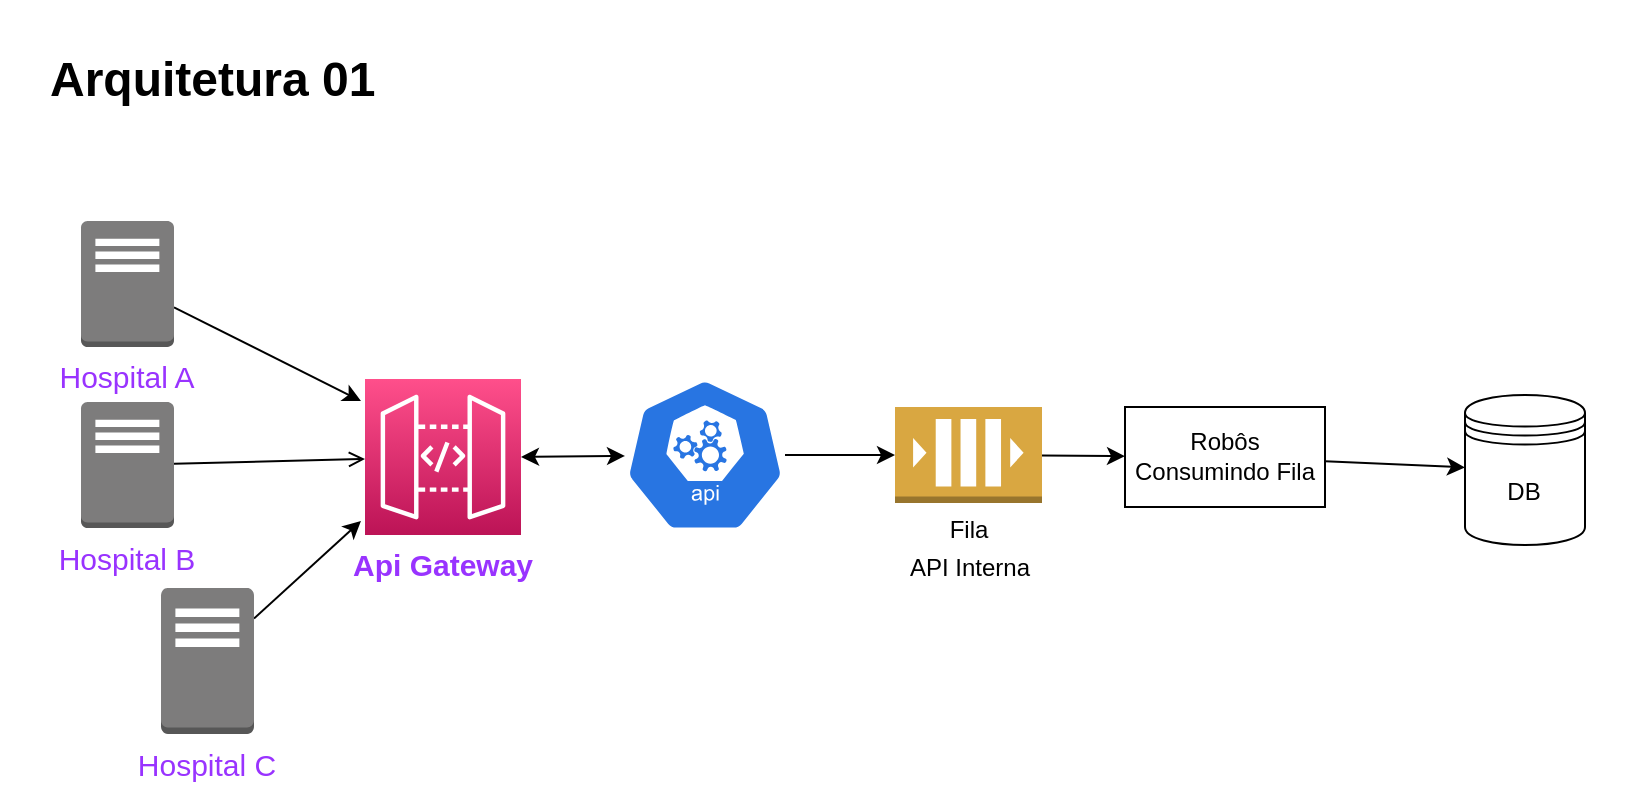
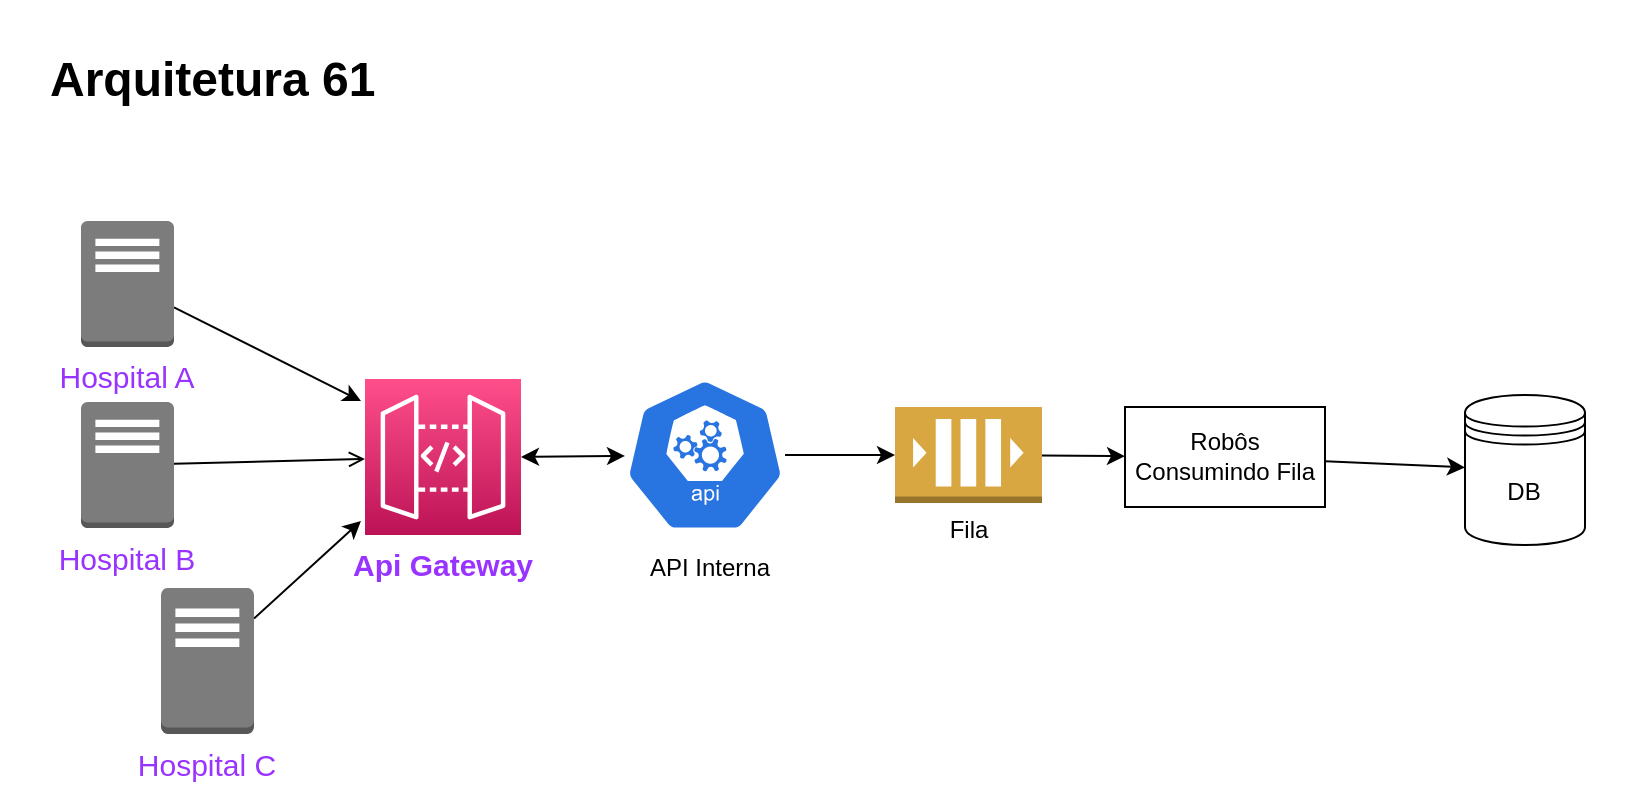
node "Arquitetura 01": label "Arquitetura 01" -> "Arquitetura 61"
node "API Interna": moved (971, 568) -> (711, 568)
